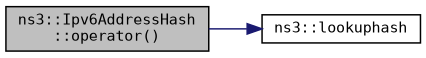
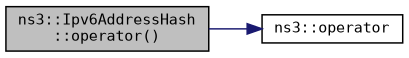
node "ns3::lookuphash": label "ns3::lookuphash" -> "ns3::operator"
